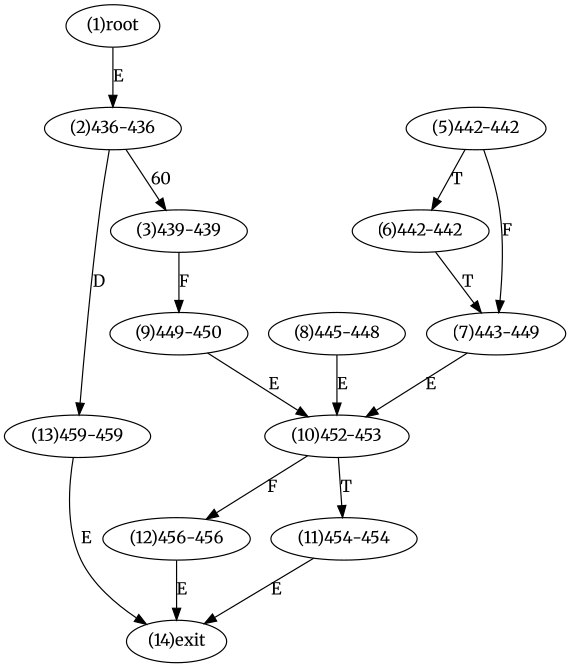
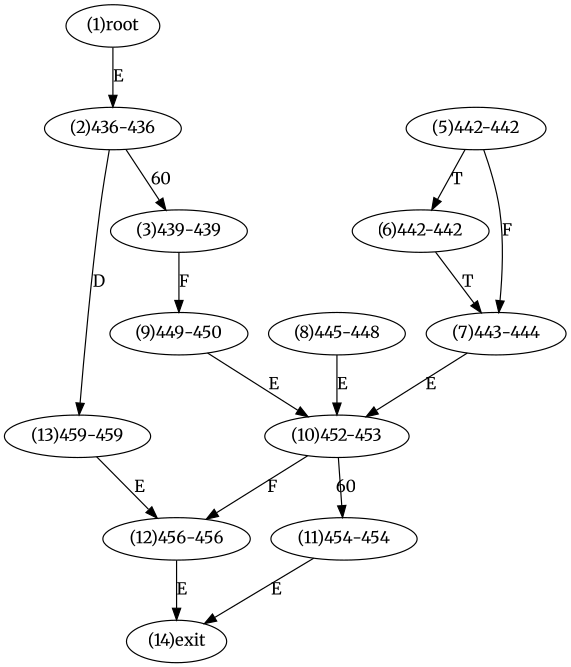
node "(7)443-449": label "(7)443-449" -> "(7)443-444"
edge "(10)452-453" -> "(11)454-454": label "T" -> "60"
edge "(13)459-459" -> "(14)exit": now "(13)459-459" -> "(12)456-456"
